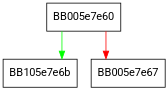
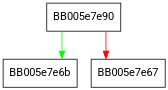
node "BB005e7e60": label "BB005e7e60" -> "BB005e7e90"
node "BB105e7e6b": label "BB105e7e6b" -> "BB005e7e6b"
